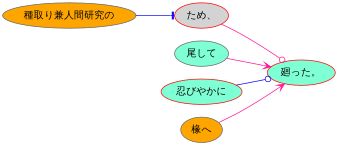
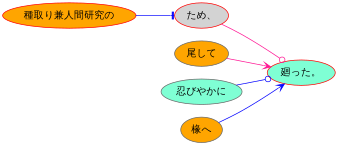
node "種取り兼人間研究の": color gray40 -> red
node "尾して": fillcolor aquamarine -> orange
node "忍びやかに": color red -> gray40
edge "椽へ" -> "廻った。": color deeppink -> blue
